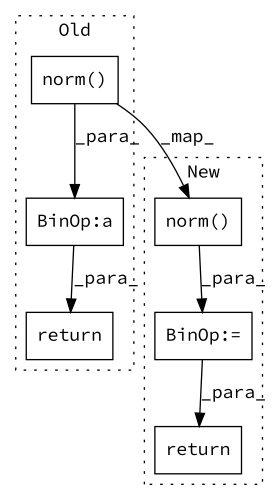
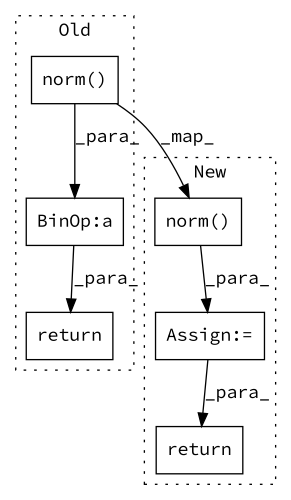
node "BinOp:=": label "BinOp:=" -> "Assign:="
